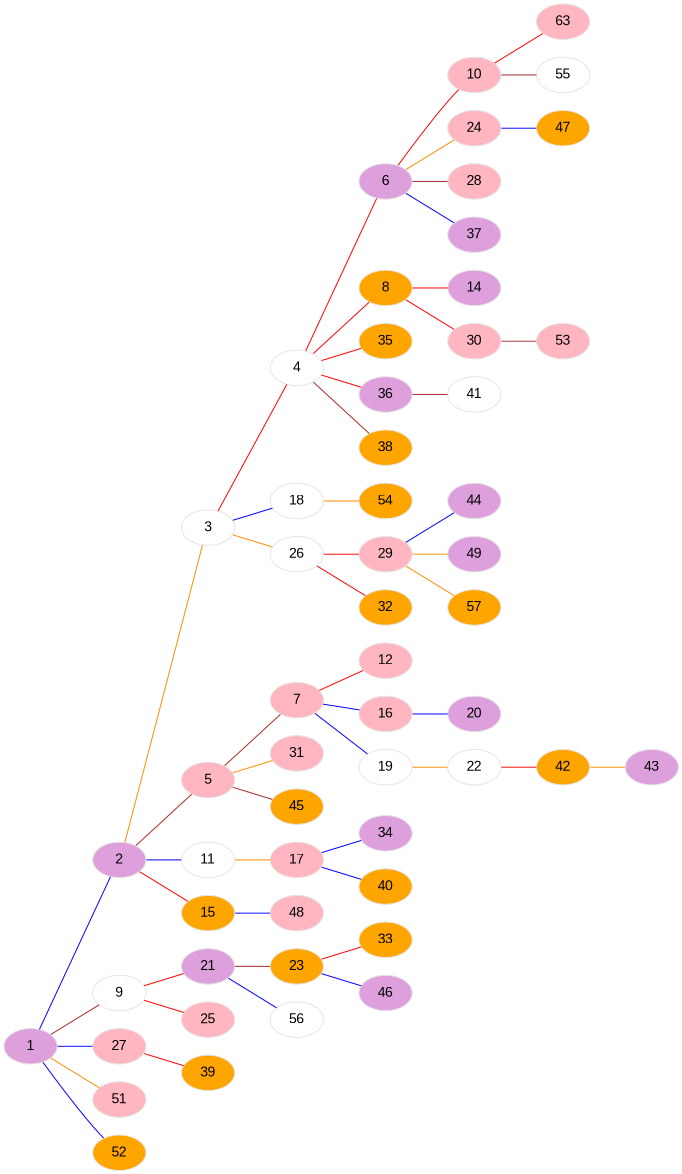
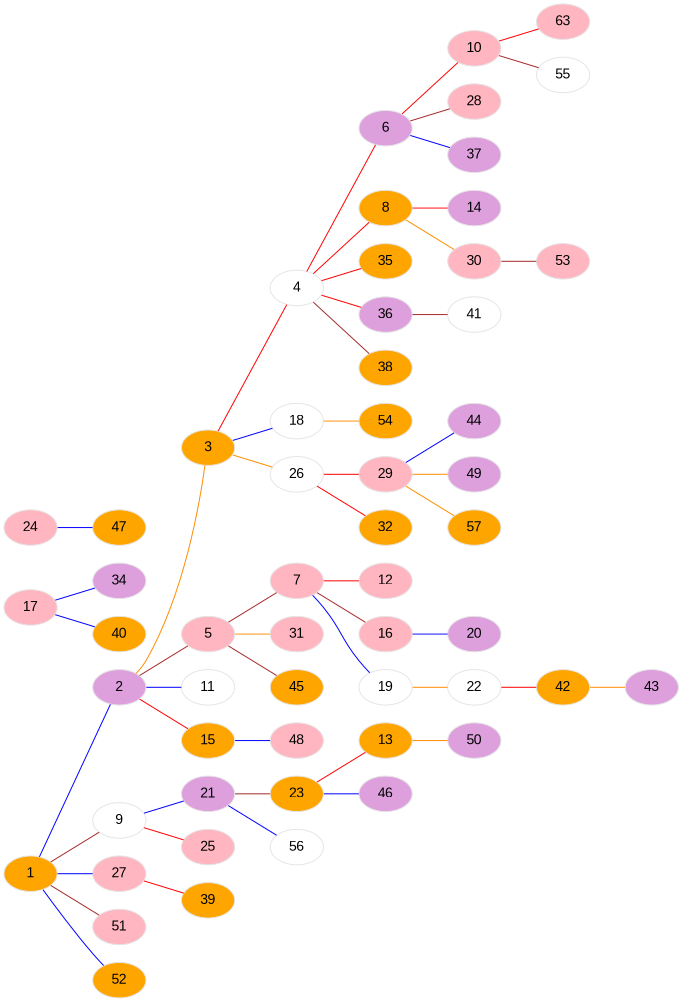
edge "24" -- "6": removed
edge "8" -- "30": color red -> darkorange
node "3": fillcolor white -> orange
edge "7" -- "16": color blue -> brown
node "50": added
edge "11" -- "17": removed
node "33": label "33" -> "13"
edge "21" -- "9": color red -> blue
node "1": fillcolor plum -> orange
edge "1" -- "51": color darkorange -> brown
